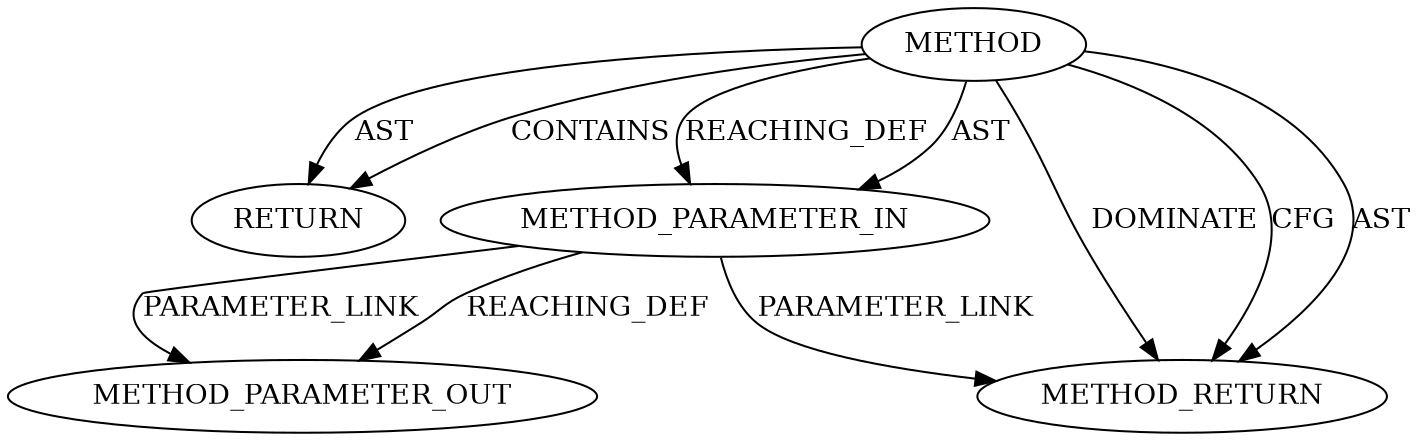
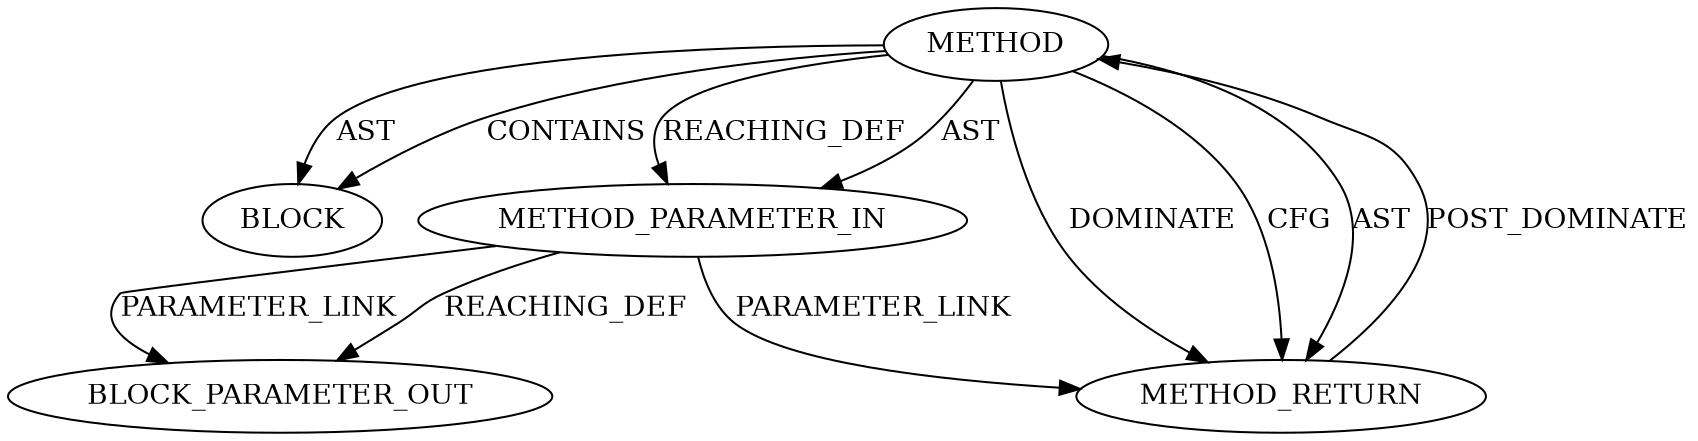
edge "METHOD_RETURN" -> "METHOD": added, label "POST_DOMINATE"
node "RETURN": label "RETURN" -> "BLOCK"
node "METHOD_PARAMETER_OUT": label "METHOD_PARAMETER_OUT" -> "BLOCK_PARAMETER_OUT"
